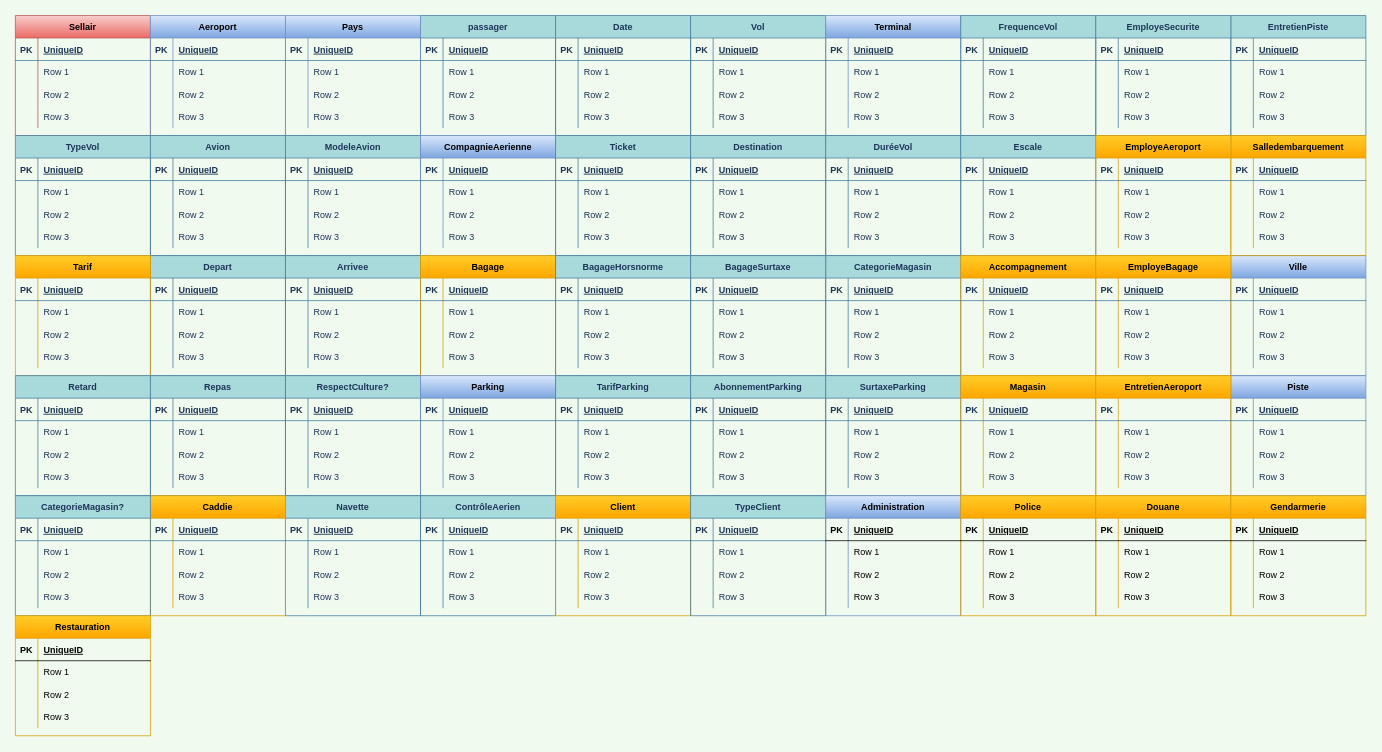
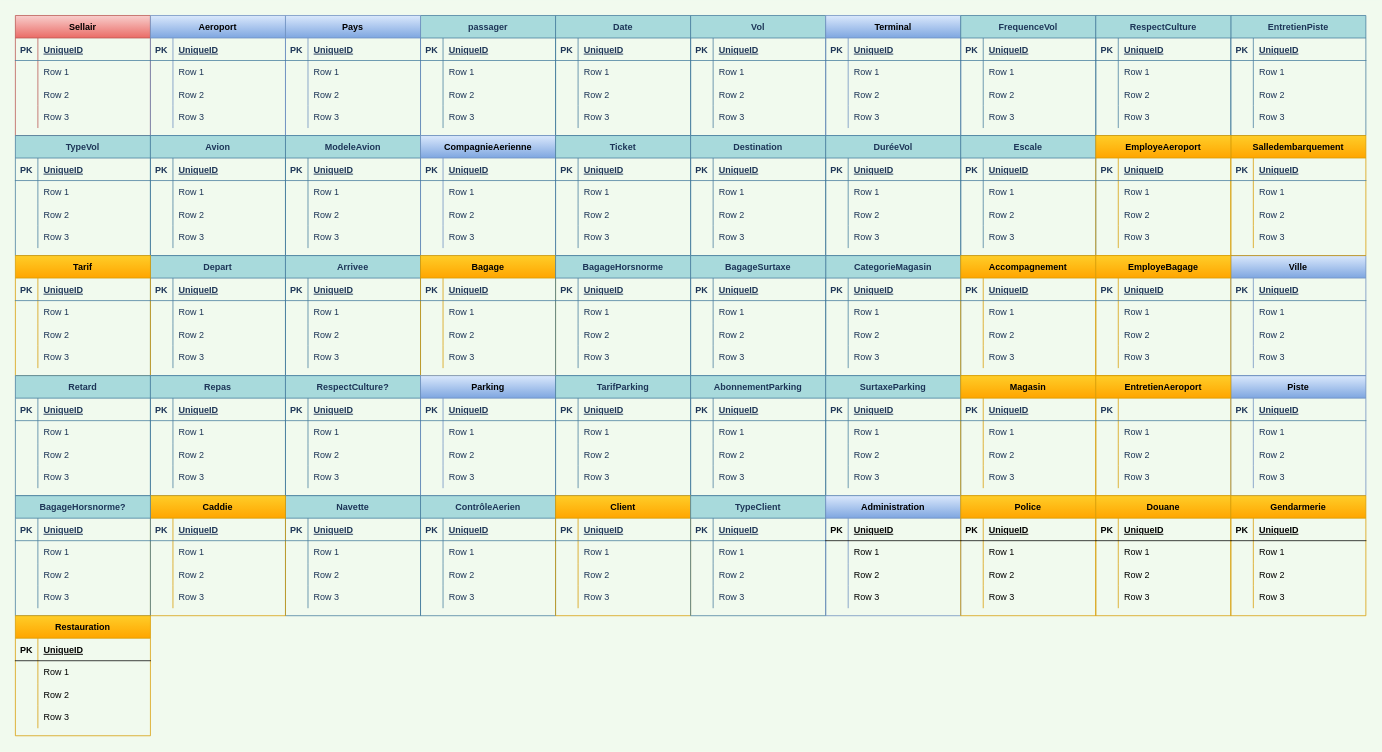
node "EmployeSecurite": label "EmployeSecurite" -> "RespectCulture"
node "CategorieMagasin?": label "CategorieMagasin?" -> "BagageHorsnorme?"
